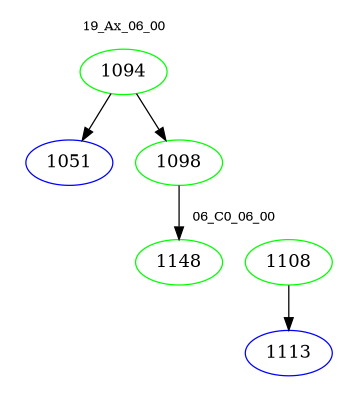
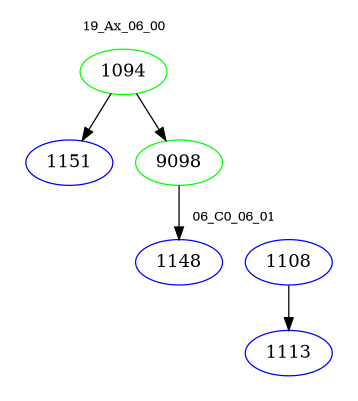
node "1051": label "1051" -> "1151"
node "1098": label "1098" -> "9098"
cluster "06_C0_06_00": label "06_C0_06_00" -> "06_C0_06_01"
node "1148": color green -> blue
node "1108": color green -> blue
